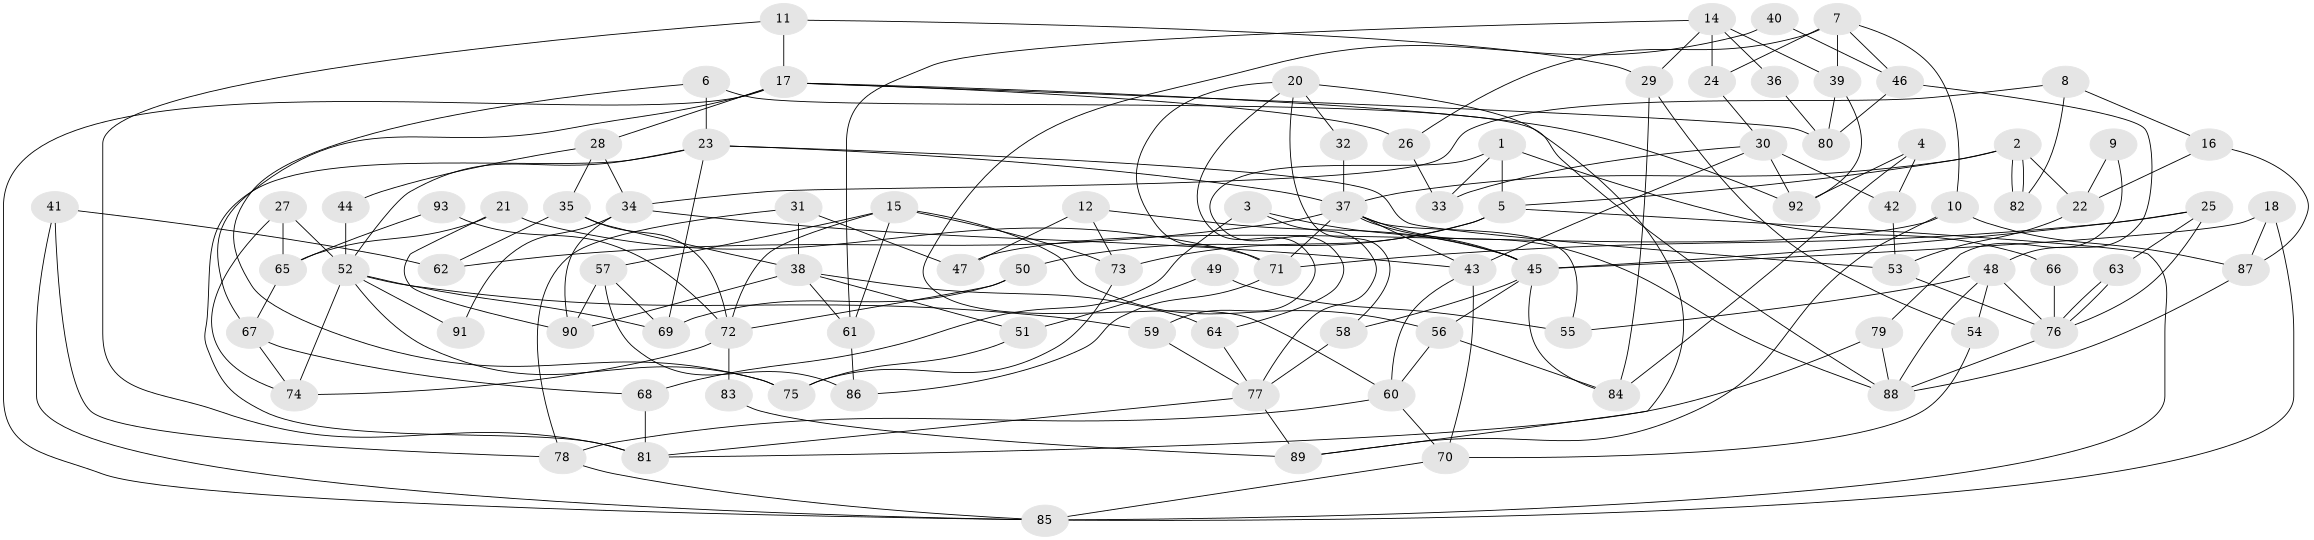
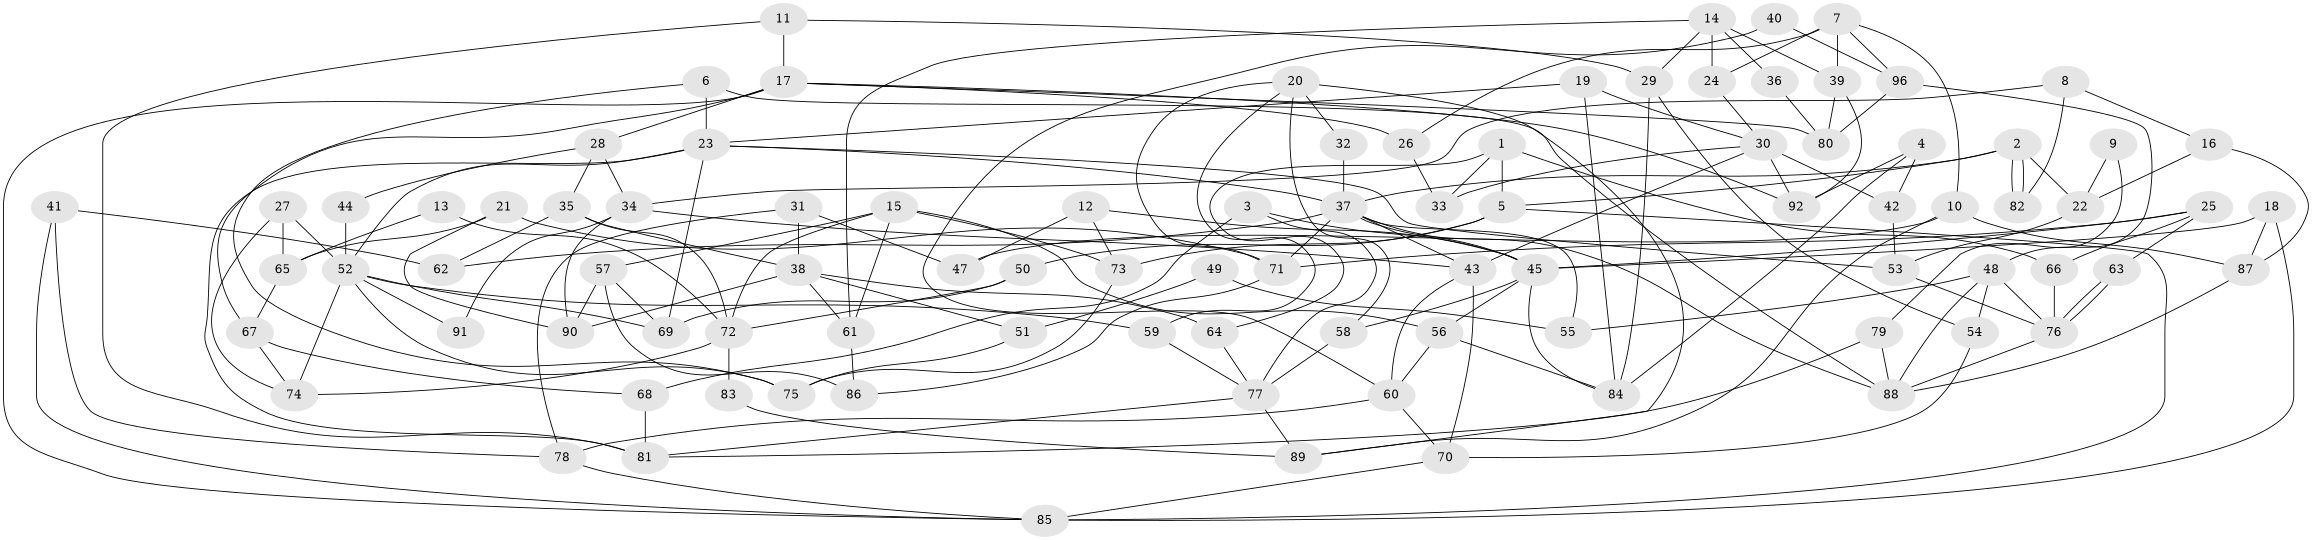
node "19": added
node "46": label "46" -> "96"
node "93": label "93" -> "13"
edge "25" -- "76": now "25" -- "66"
